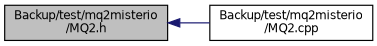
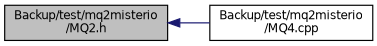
node "Backup/test/mq2misterio /MQ2.cpp": label "Backup/test/mq2misterio /MQ2.cpp" -> "Backup/test/mq2misterio /MQ4.cpp"
